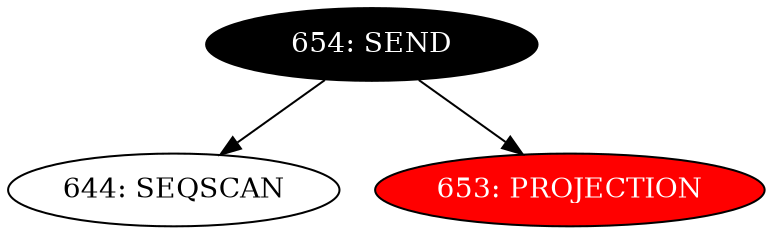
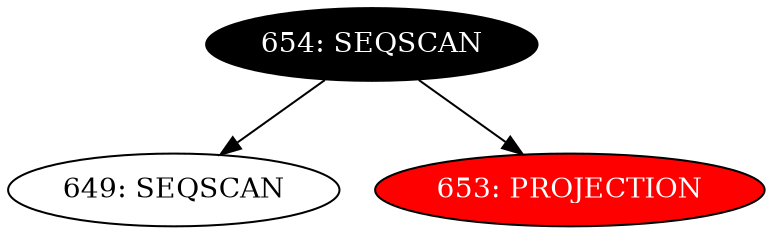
node "654: SEND": label "654: SEND" -> "654: SEQSCAN"
node "644: SEQSCAN": label "644: SEQSCAN" -> "649: SEQSCAN"
